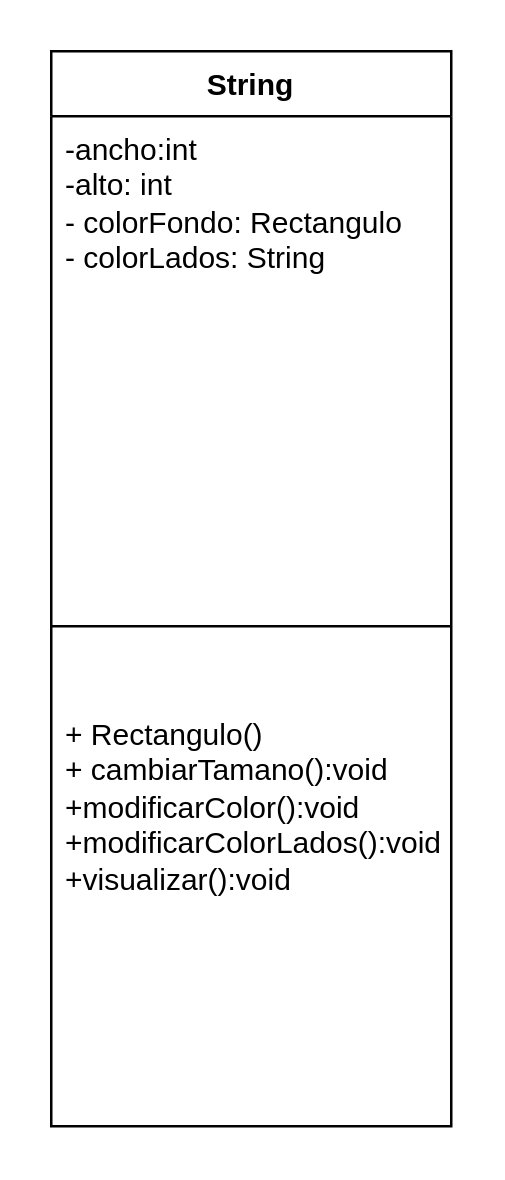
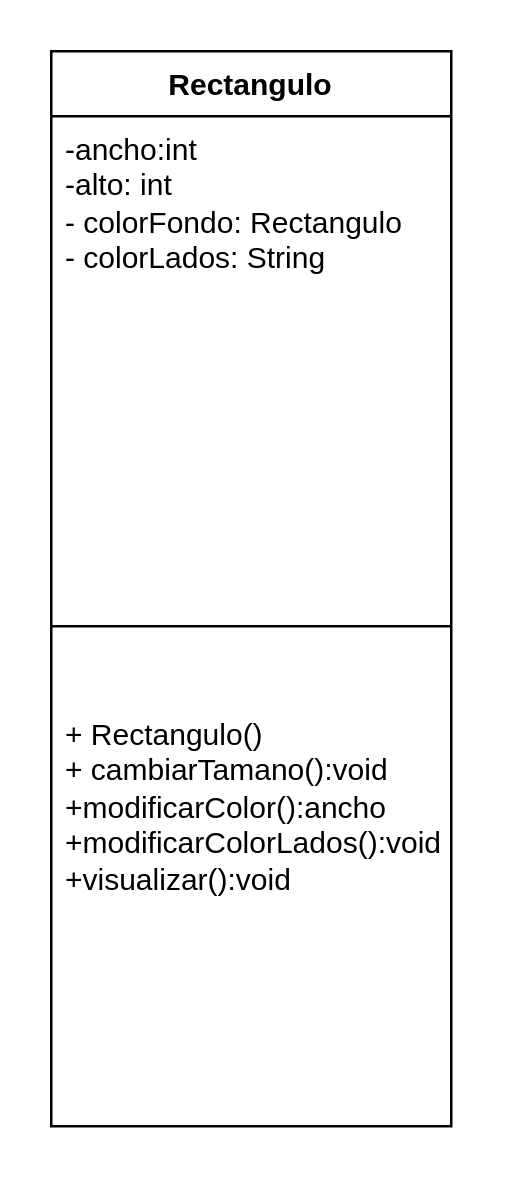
node "String": label "String" -> "Rectangulo"
node "+ Rectangulo() + cambiarTamano():void +modificarColor():void +modificarColorLados():void +visualizar():void": label "+ Rectangulo() + cambiarTamano():void +modificarColor():void +modificarColorLados():void +visualizar():void" -> "+ Rectangulo() + cambiarTamano():void +modificarColor():ancho +modificarColorLados():void +visualizar():void"
